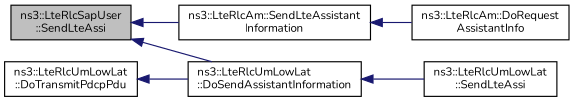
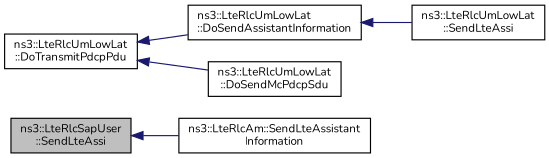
node "ns3::LteRlcAm::DoRequest AssistantInfo": removed
edge "ns3::LteRlcUmLowLat ::DoSendAssistantInformation" -> "ns3::LteRlcSapUser ::SendLteAssi": removed
node "ns3::LteRlcUmLowLat ::DoSendMcPdcpSdu": added
